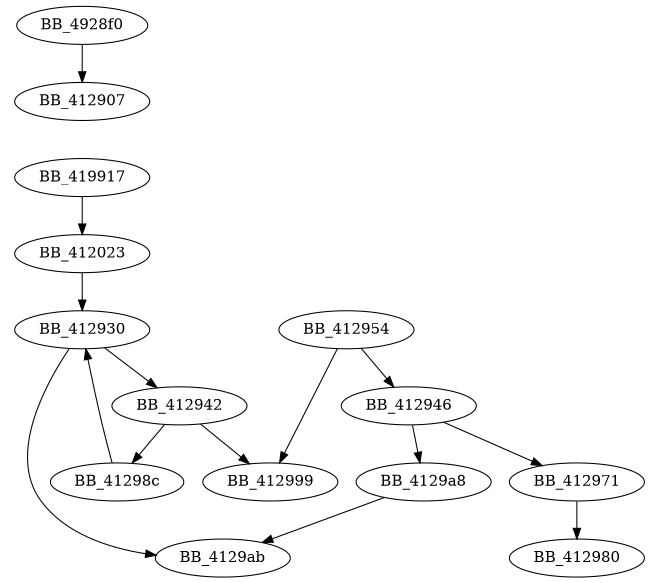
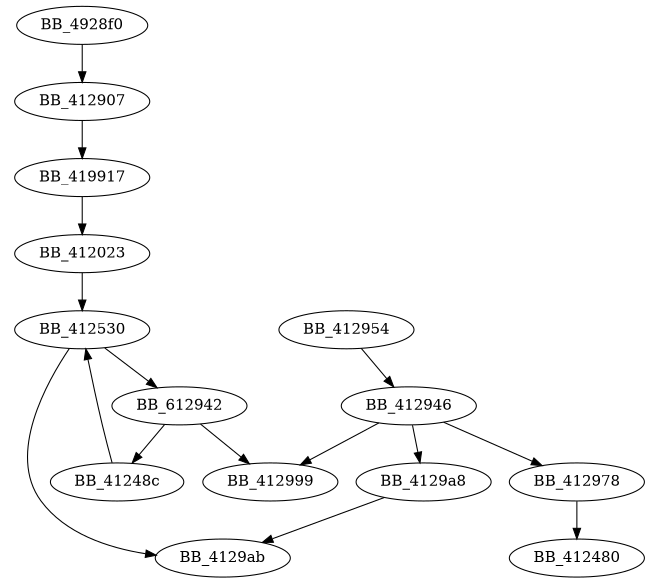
edge "BB_412907" -> "BB_419917": added
node "BB_412930": label "BB_412930" -> "BB_412530"
edge "BB_412954" -> "BB_412999": now "BB_412946" -> "BB_412999"
node "BB_412942": label "BB_412942" -> "BB_612942"
node "BB_41298c": label "BB_41298c" -> "BB_41248c"
node "BB_412971": label "BB_412971" -> "BB_412978"
node "BB_412980": label "BB_412980" -> "BB_412480"
